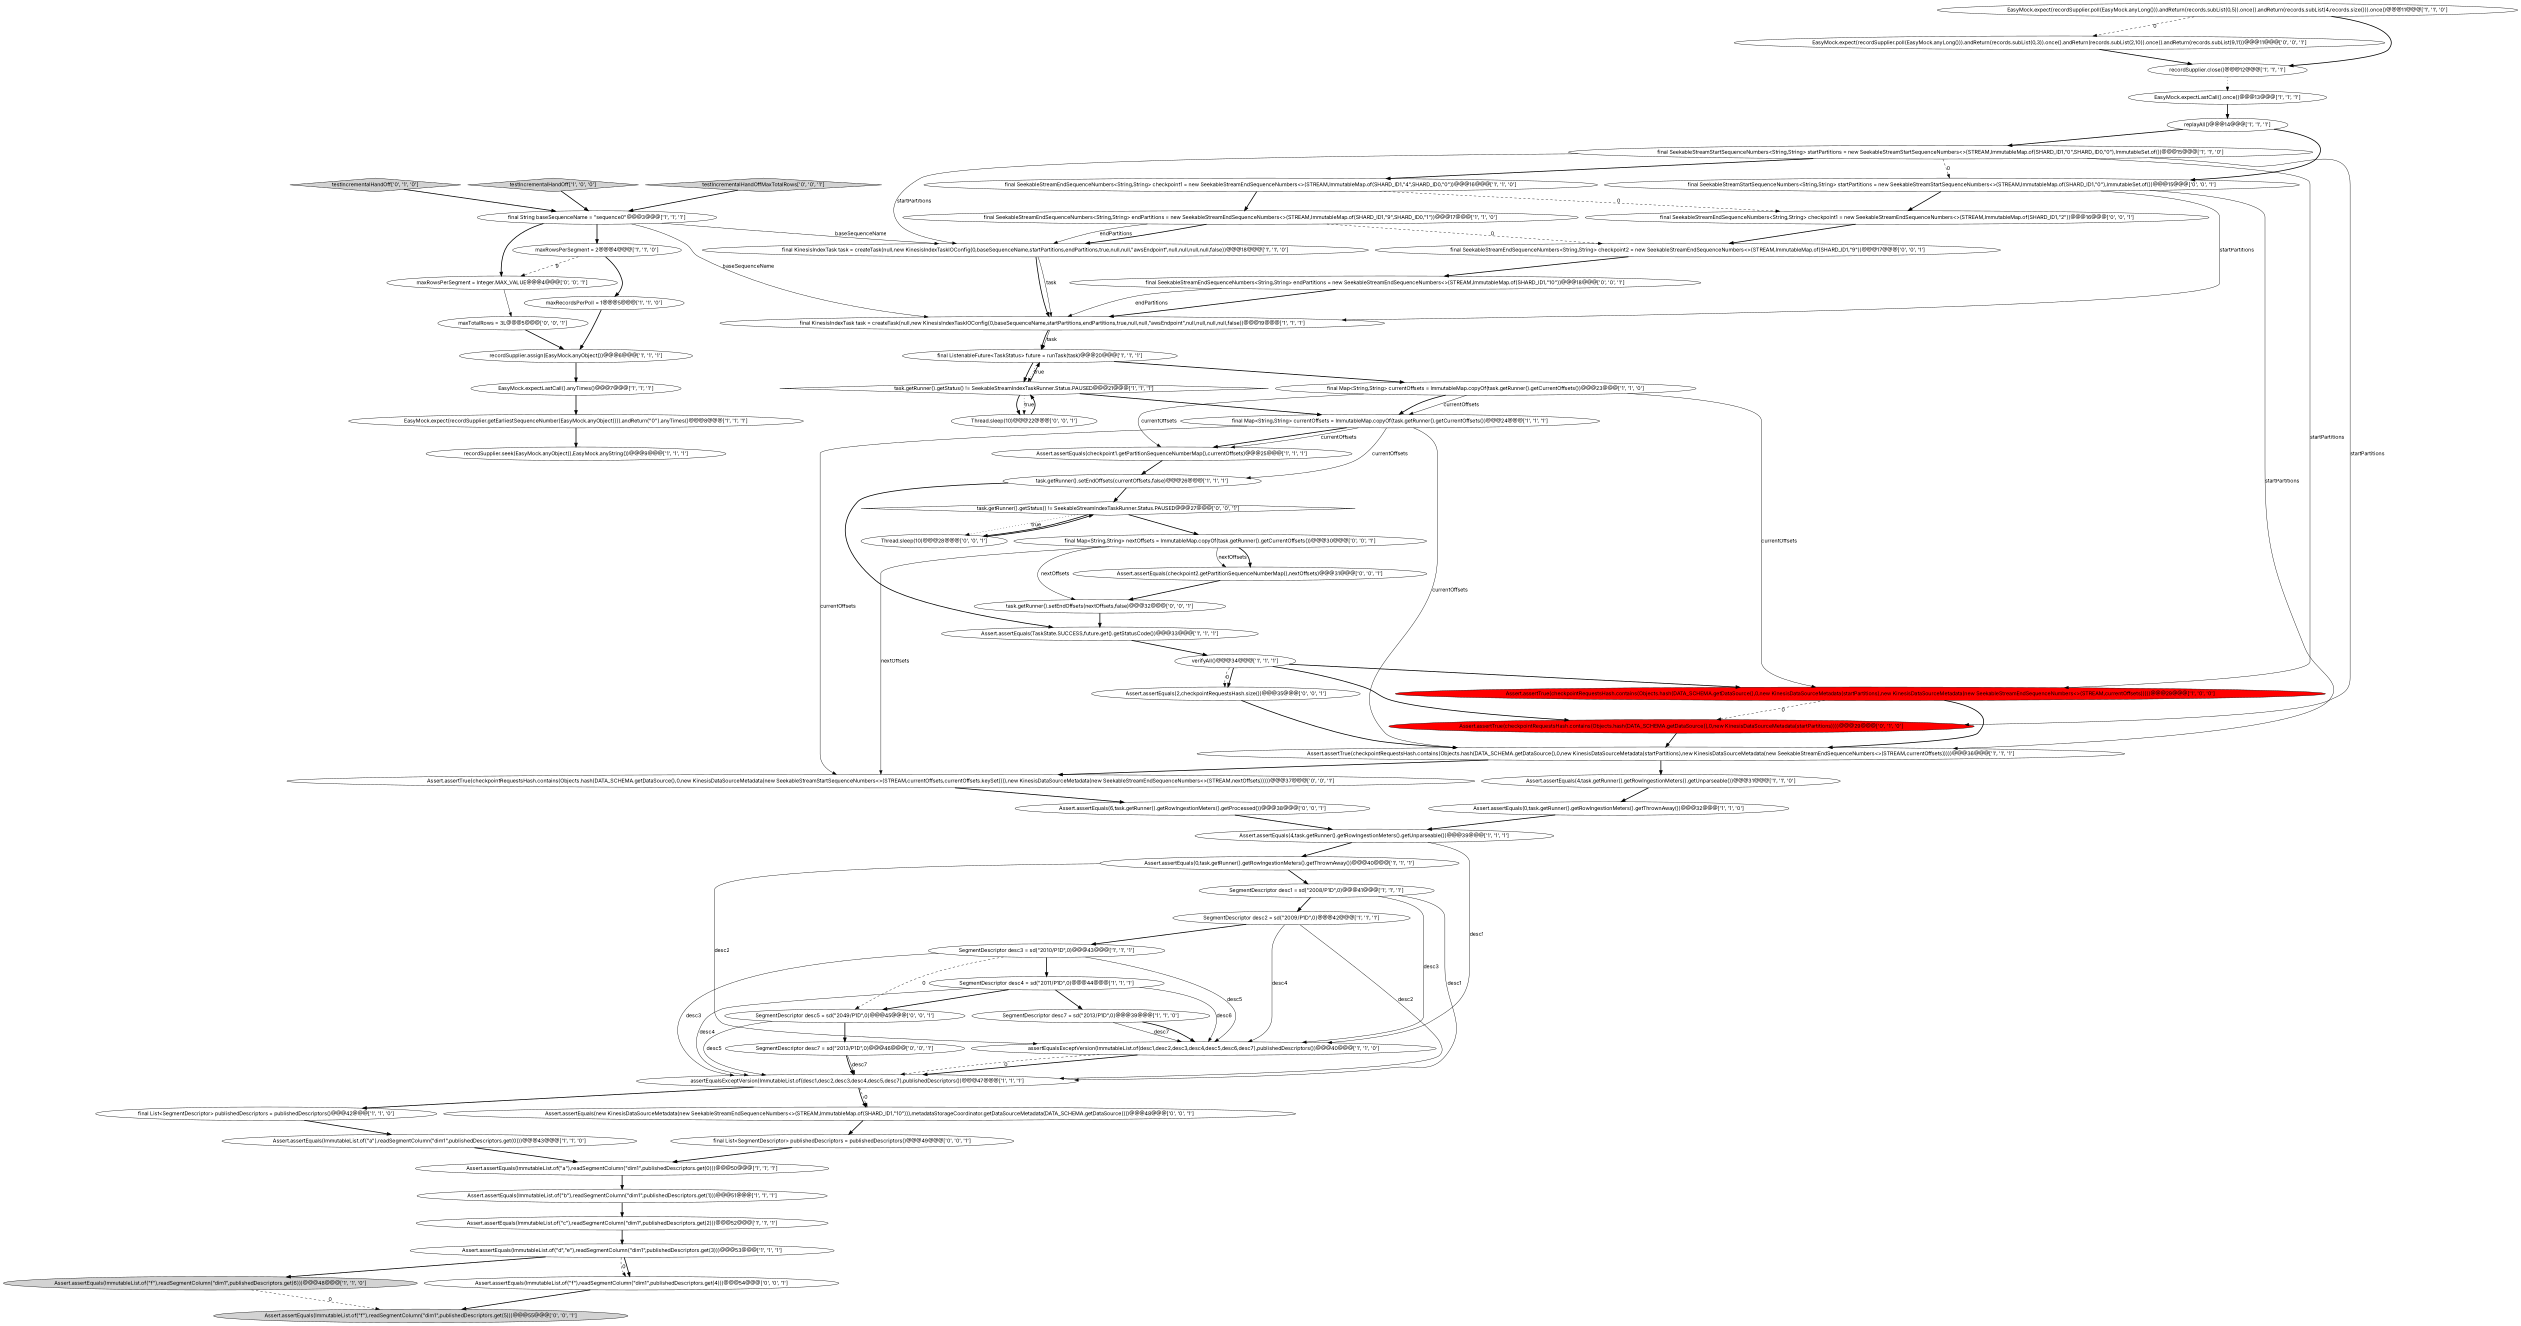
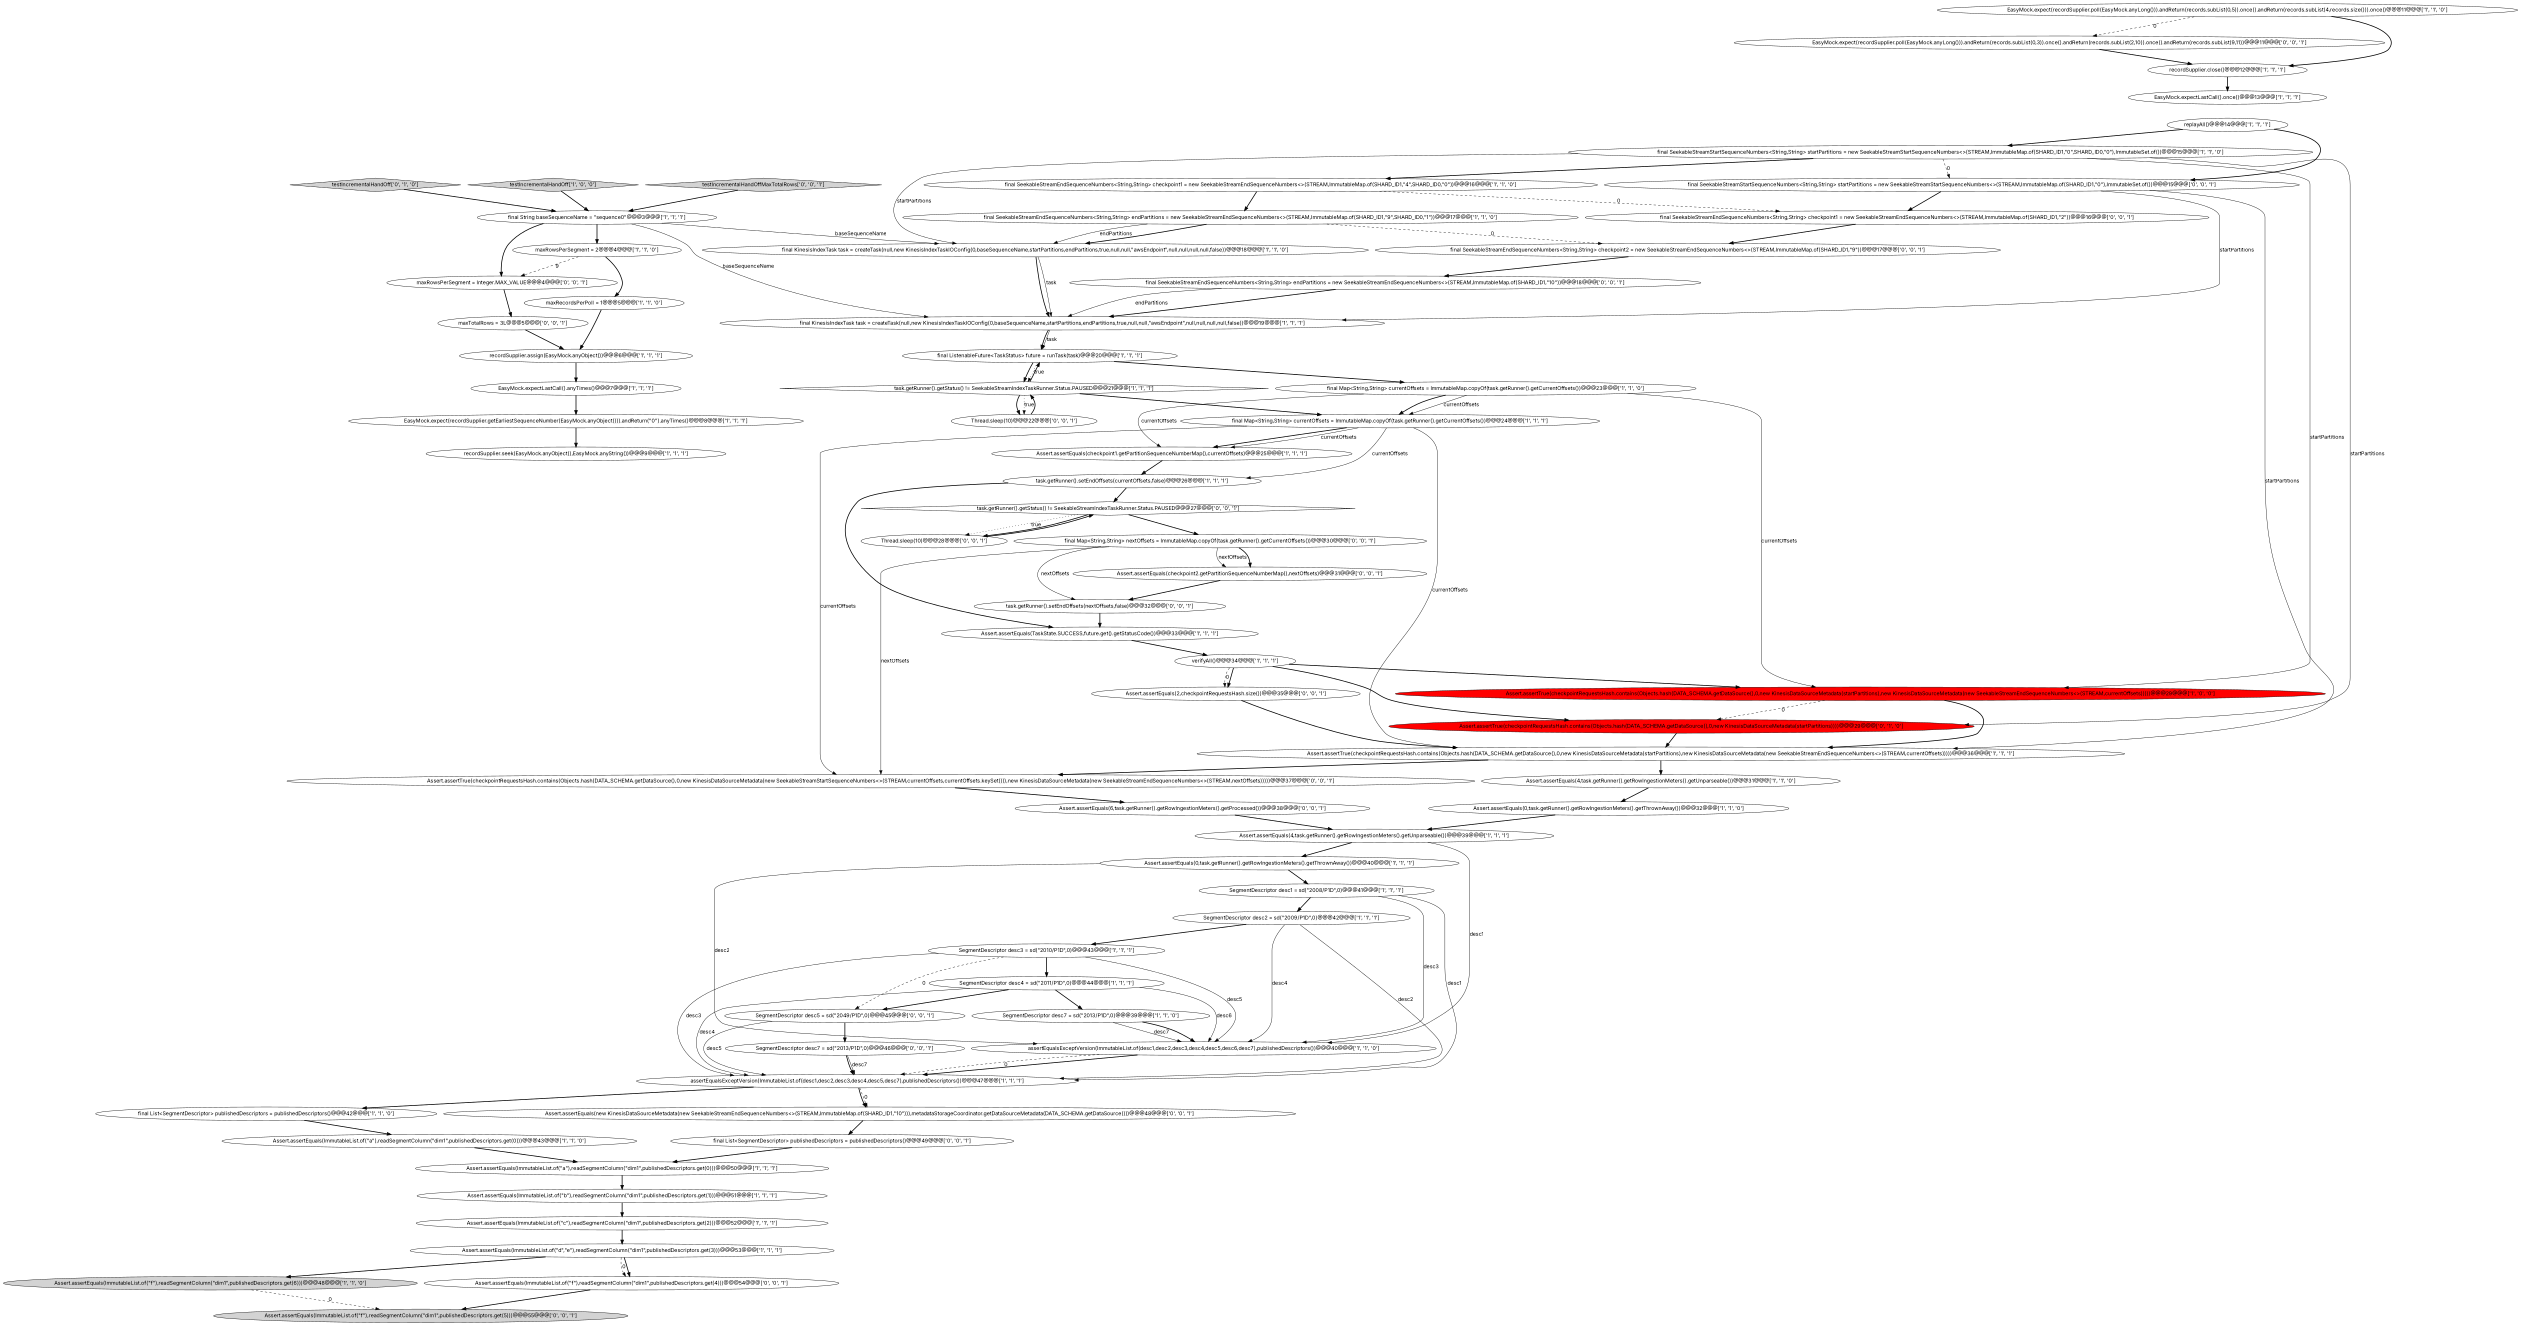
edge "recordSupplier.close()@@@12@@@['1', '1', '1']" -> "EasyMock.expectLastCall().once()@@@13@@@['1', '1', '1']": style dotted -> bold
edge "EasyMock.expectLastCall().once()@@@13@@@['1', '1', '1']" -> "replayAll()@@@14@@@['1', '1', '1']": removed
edge "maxRowsPerSegment = Integer.MAX_VALUE@@@4@@@['0', '0', '1']" -> "maxTotalRows = 3L@@@5@@@['0', '0', '1']": style solid -> bold
